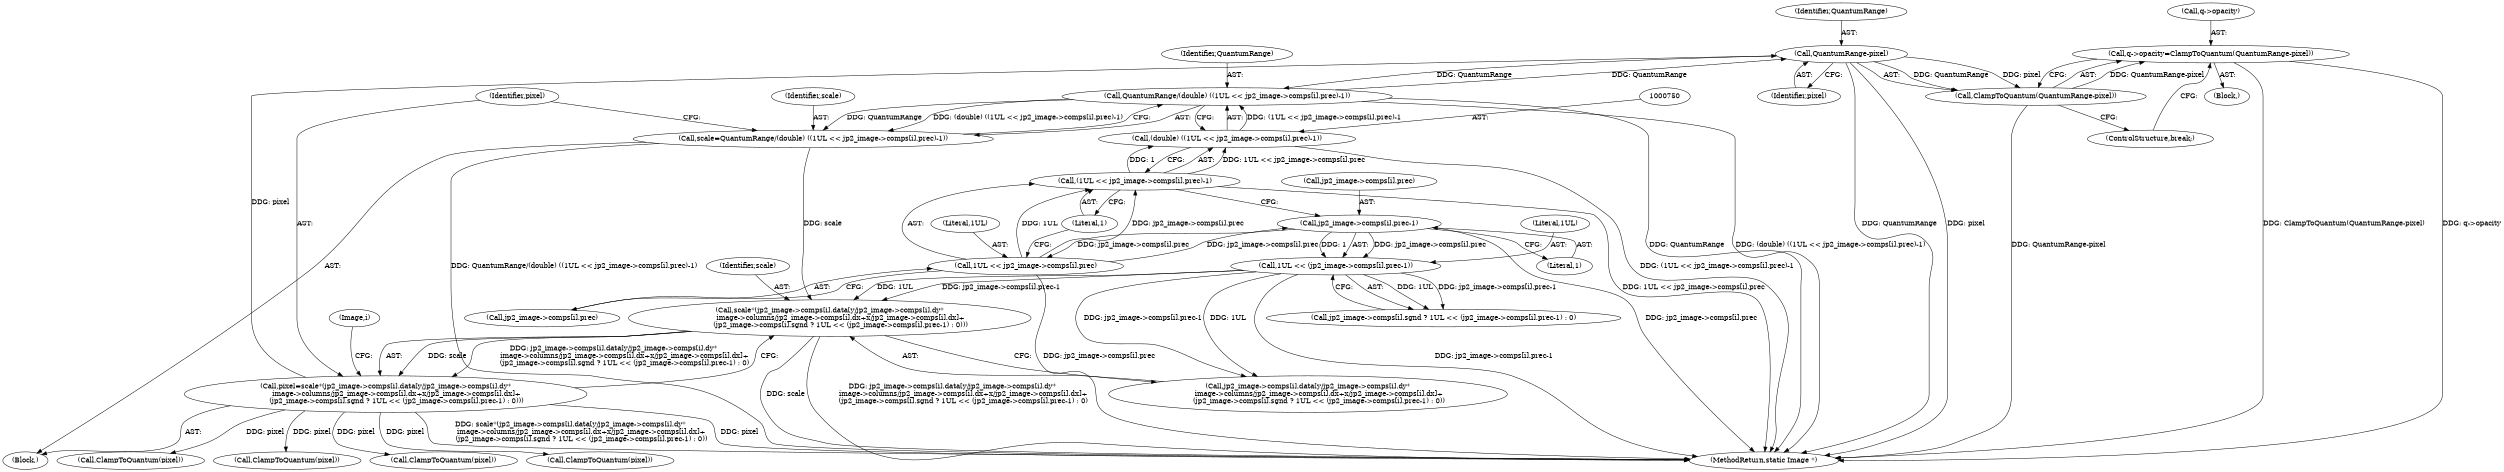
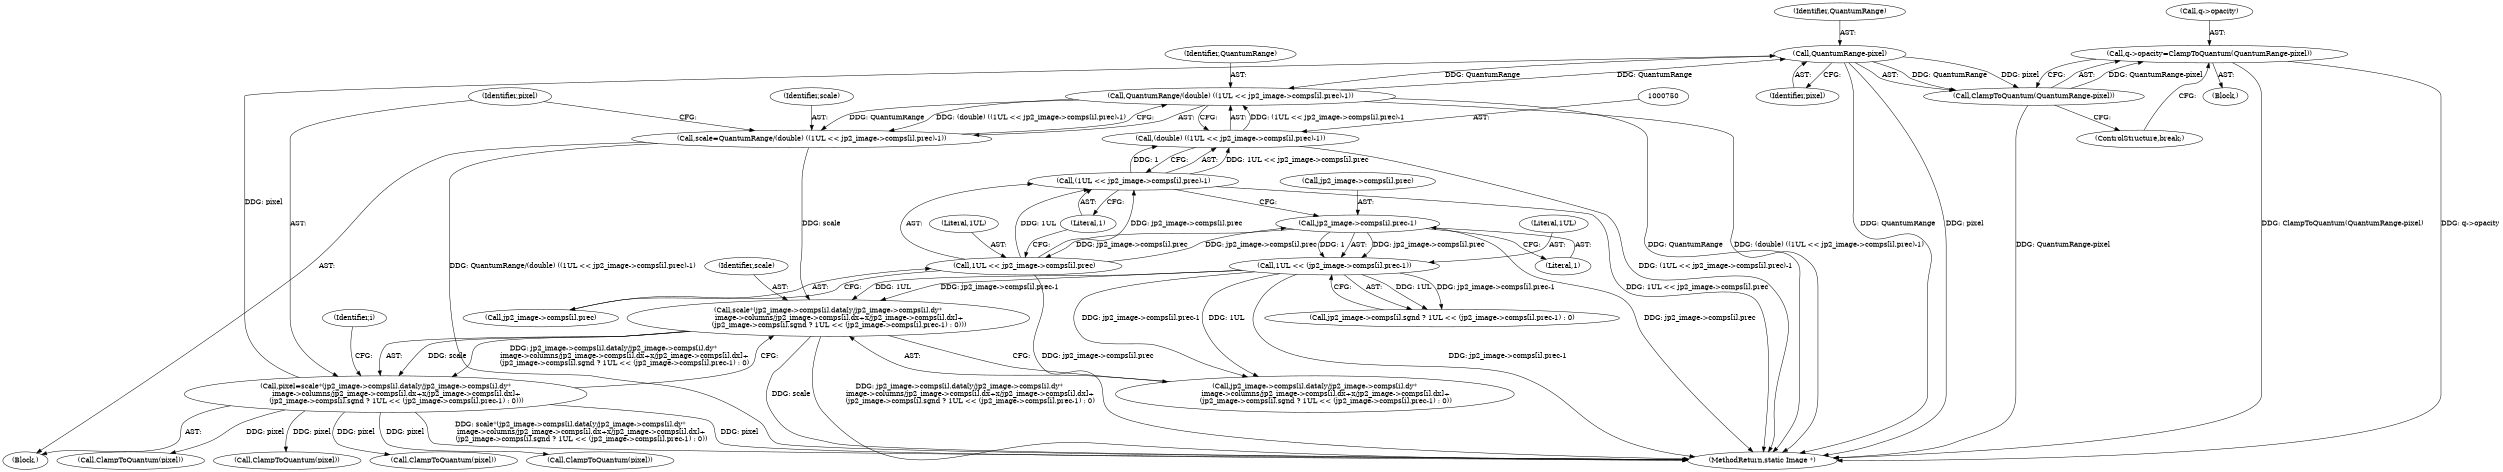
node "(Image,i)": label "(Image,i)" -> "(Identifier,i)"
